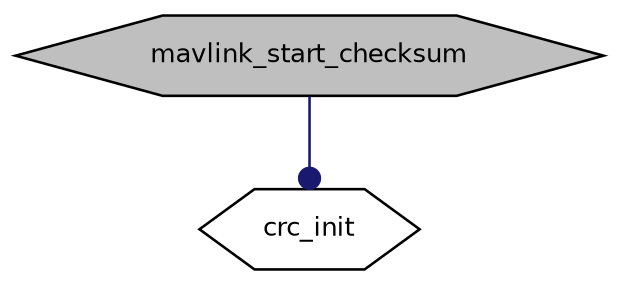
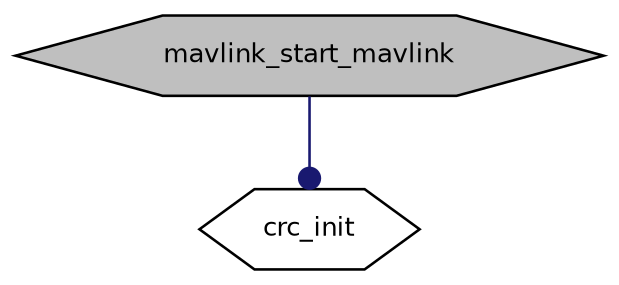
node "mavlink_start_checksum": label "mavlink_start_checksum" -> "mavlink_start_mavlink"
